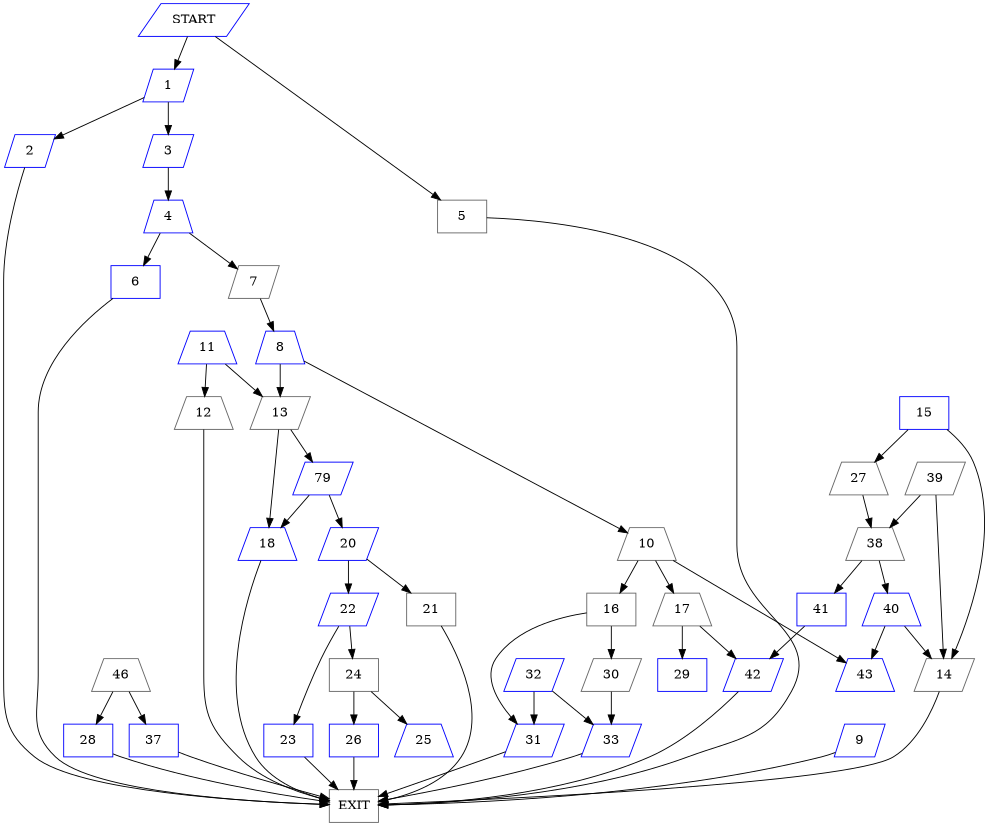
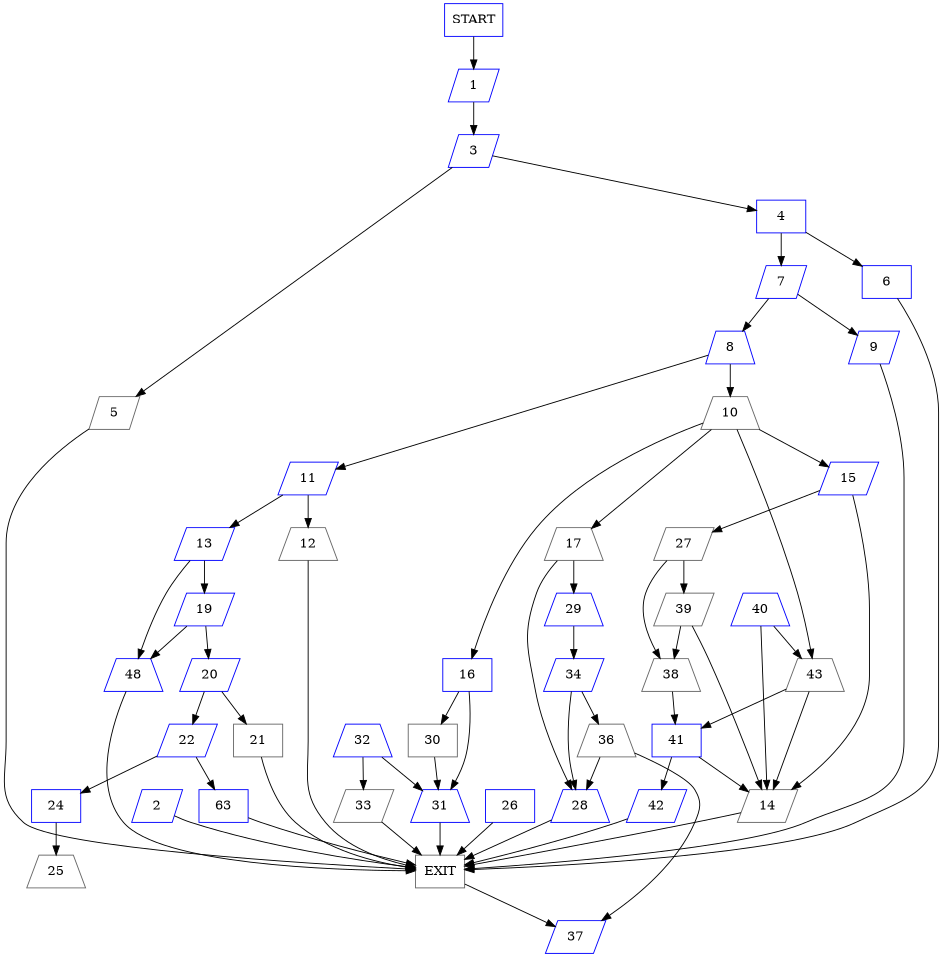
node "START": shape parallelogram -> box
edge "START" -> "5": now "3" -> "5"
edge "1" -> "2": removed
node "4": shape trapezium -> box
node "5": shape box -> parallelogram
node "7": color gray40 -> blue
edge "7" -> "9": added
node "11": shape trapezium -> parallelogram
edge "8" -> "13": now "8" -> "11"
node "13": color gray40 -> blue
node "15": shape box -> parallelogram
edge "10" -> "15": added
node "79": label "79" -> "19"
node "27": shape trapezium -> parallelogram
node "18": label "18" -> "48"
edge "27" -> "39": added
edge "38" -> "40": removed
node "16": color gray40 -> blue
edge "17" -> "42": now "17" -> "28"
node "46": label "46" -> "36"
node "24": color gray40 -> blue
node "32": shape parallelogram -> trapezium
node "34": added
node "30": shape parallelogram -> box
node "29": shape box -> trapezium
node "43": color blue -> gray40
edge "24" -> "26": removed
edge "30" -> "33": now "30" -> "31"
edge "43" -> "41": added
edge "43" -> "14": added
node "28": shape box -> trapezium
node "37": shape box -> parallelogram
node "23": label "23" -> "63"
node "25": color blue -> gray40
node "31": shape parallelogram -> trapezium
node "33": color blue -> gray40
edge "41" -> "14": added
edge "37" -> "EXIT": reversed
